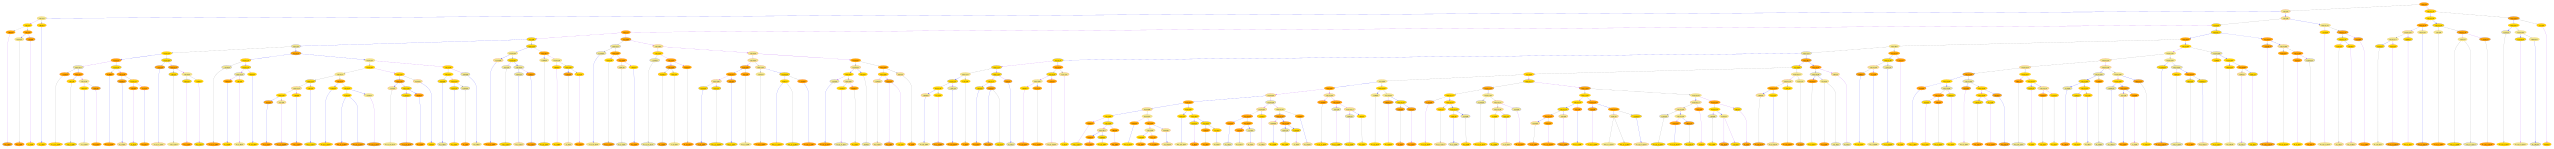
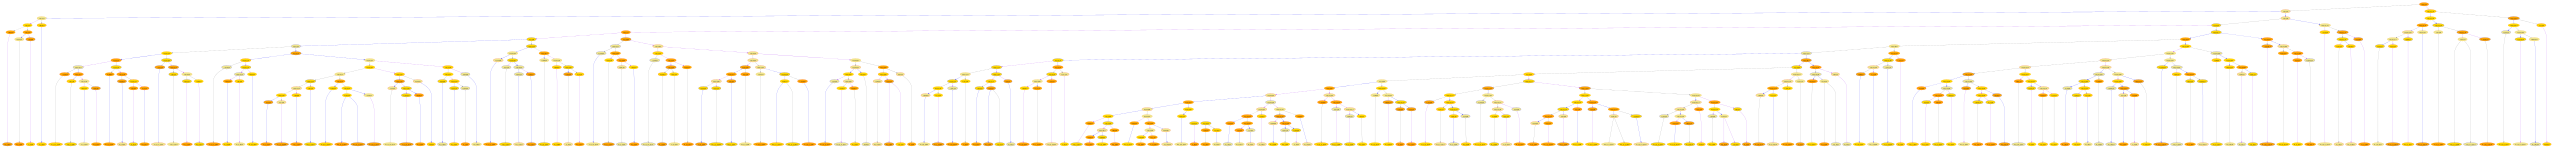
node "L5511(61)": fillcolor orange -> khaki
node "L5511(96)": removed
